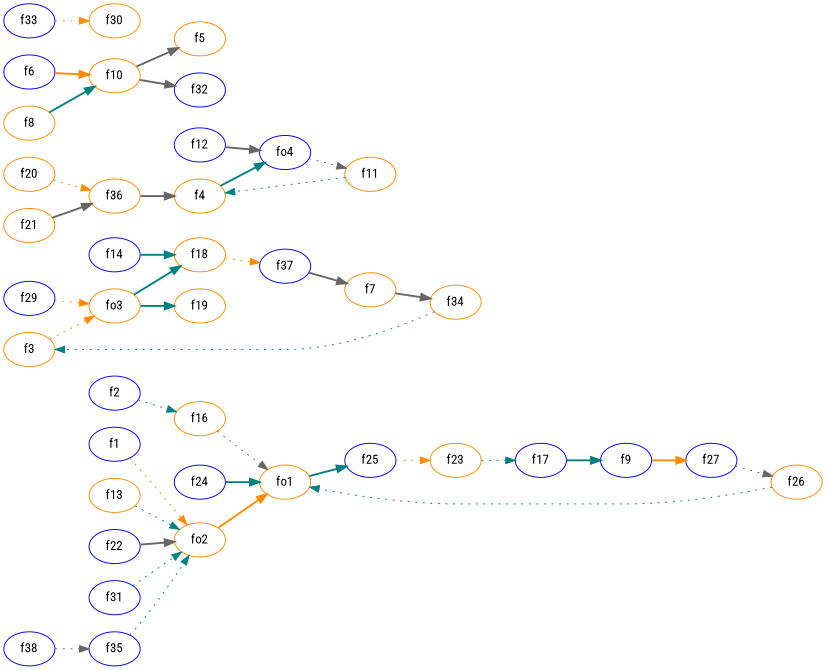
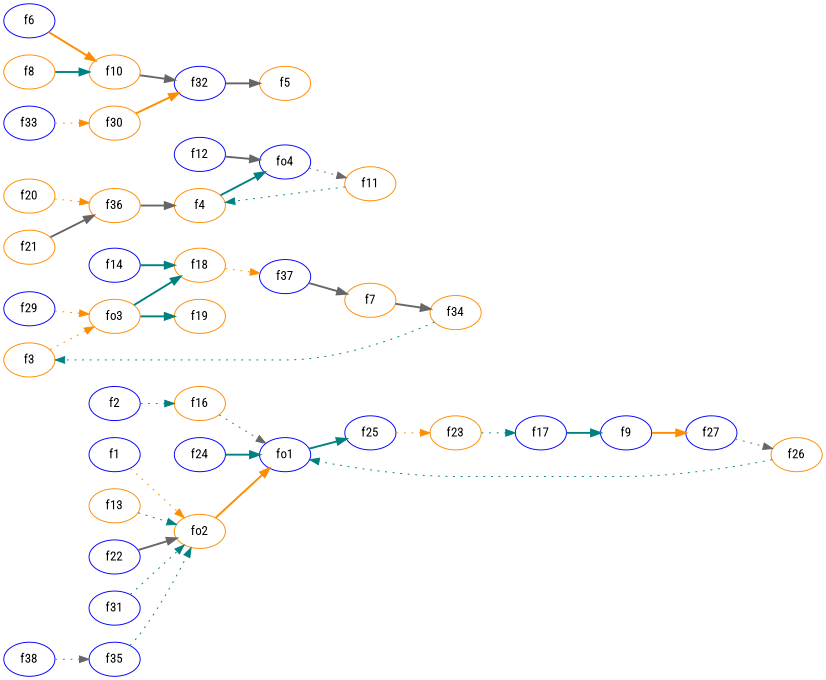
edge "f10" -> "f5": now "f32" -> "f5"
edge "f30" -> "f32": added
node "fo1": color darkorange -> blue
